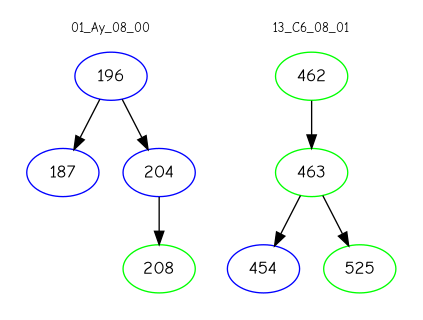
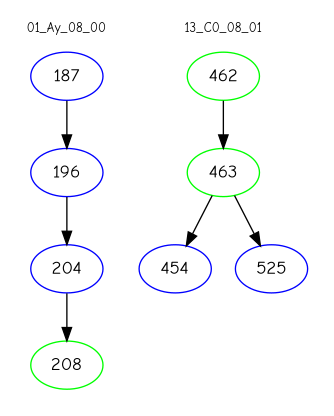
cluster "13_C6_08_01": label "13_C6_08_01" -> "13_C0_08_01"
edge "196" -> "187": reversed
node "525": color green -> blue
